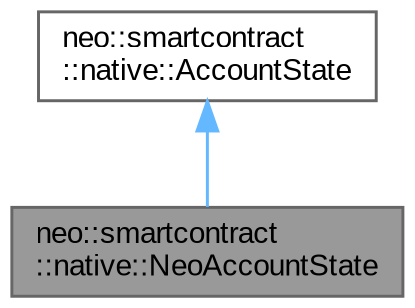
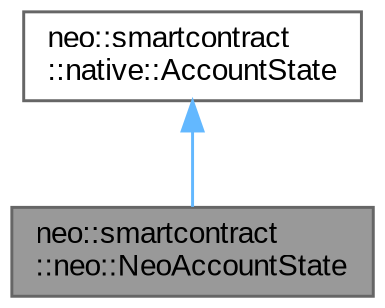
node "neo::smartcontract ::native::NeoAccountState": label "neo::smartcontract ::native::NeoAccountState" -> "neo::smartcontract ::neo::NeoAccountState"
